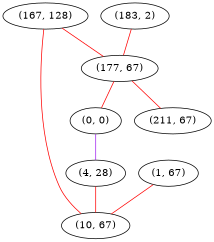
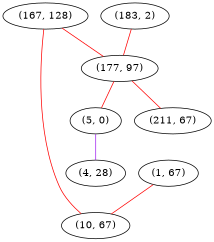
node "(177, 67)": label "(177, 67)" -> "(177, 97)"
node "(0, 0)": label "(0, 0)" -> "(5, 0)"
edge "(4, 28)" -- "(10, 67)": removed
